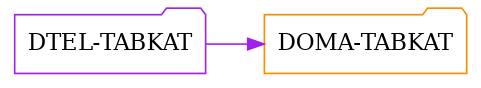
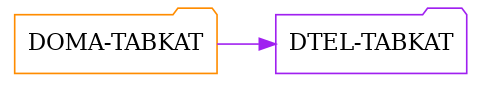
edge "DTEL-TABKAT" -> "DOMA-TABKAT": reversed
